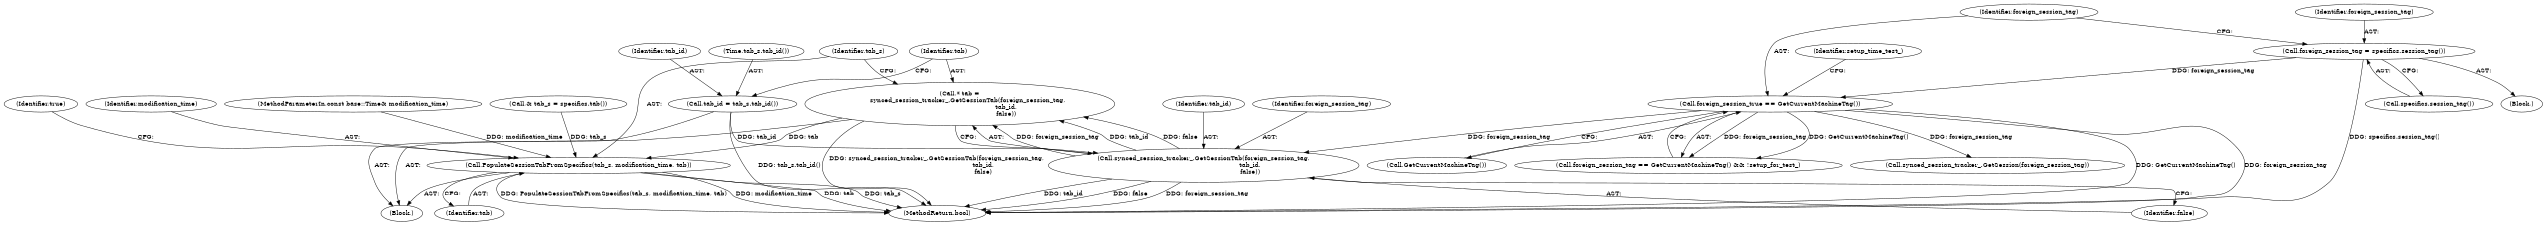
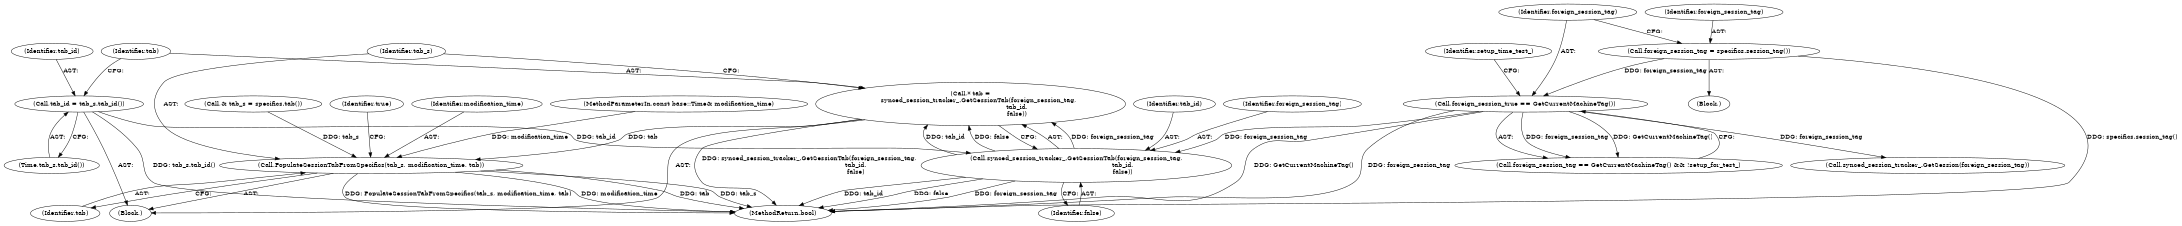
node "(Call,specifics.session_tag())": removed
edge "(Call,tab_id = tab_s.tab_id())" -> "(Time,tab_s.tab_id())": added, label "CFG:"
node "(Call,GetCurrentMachineTag())": removed
